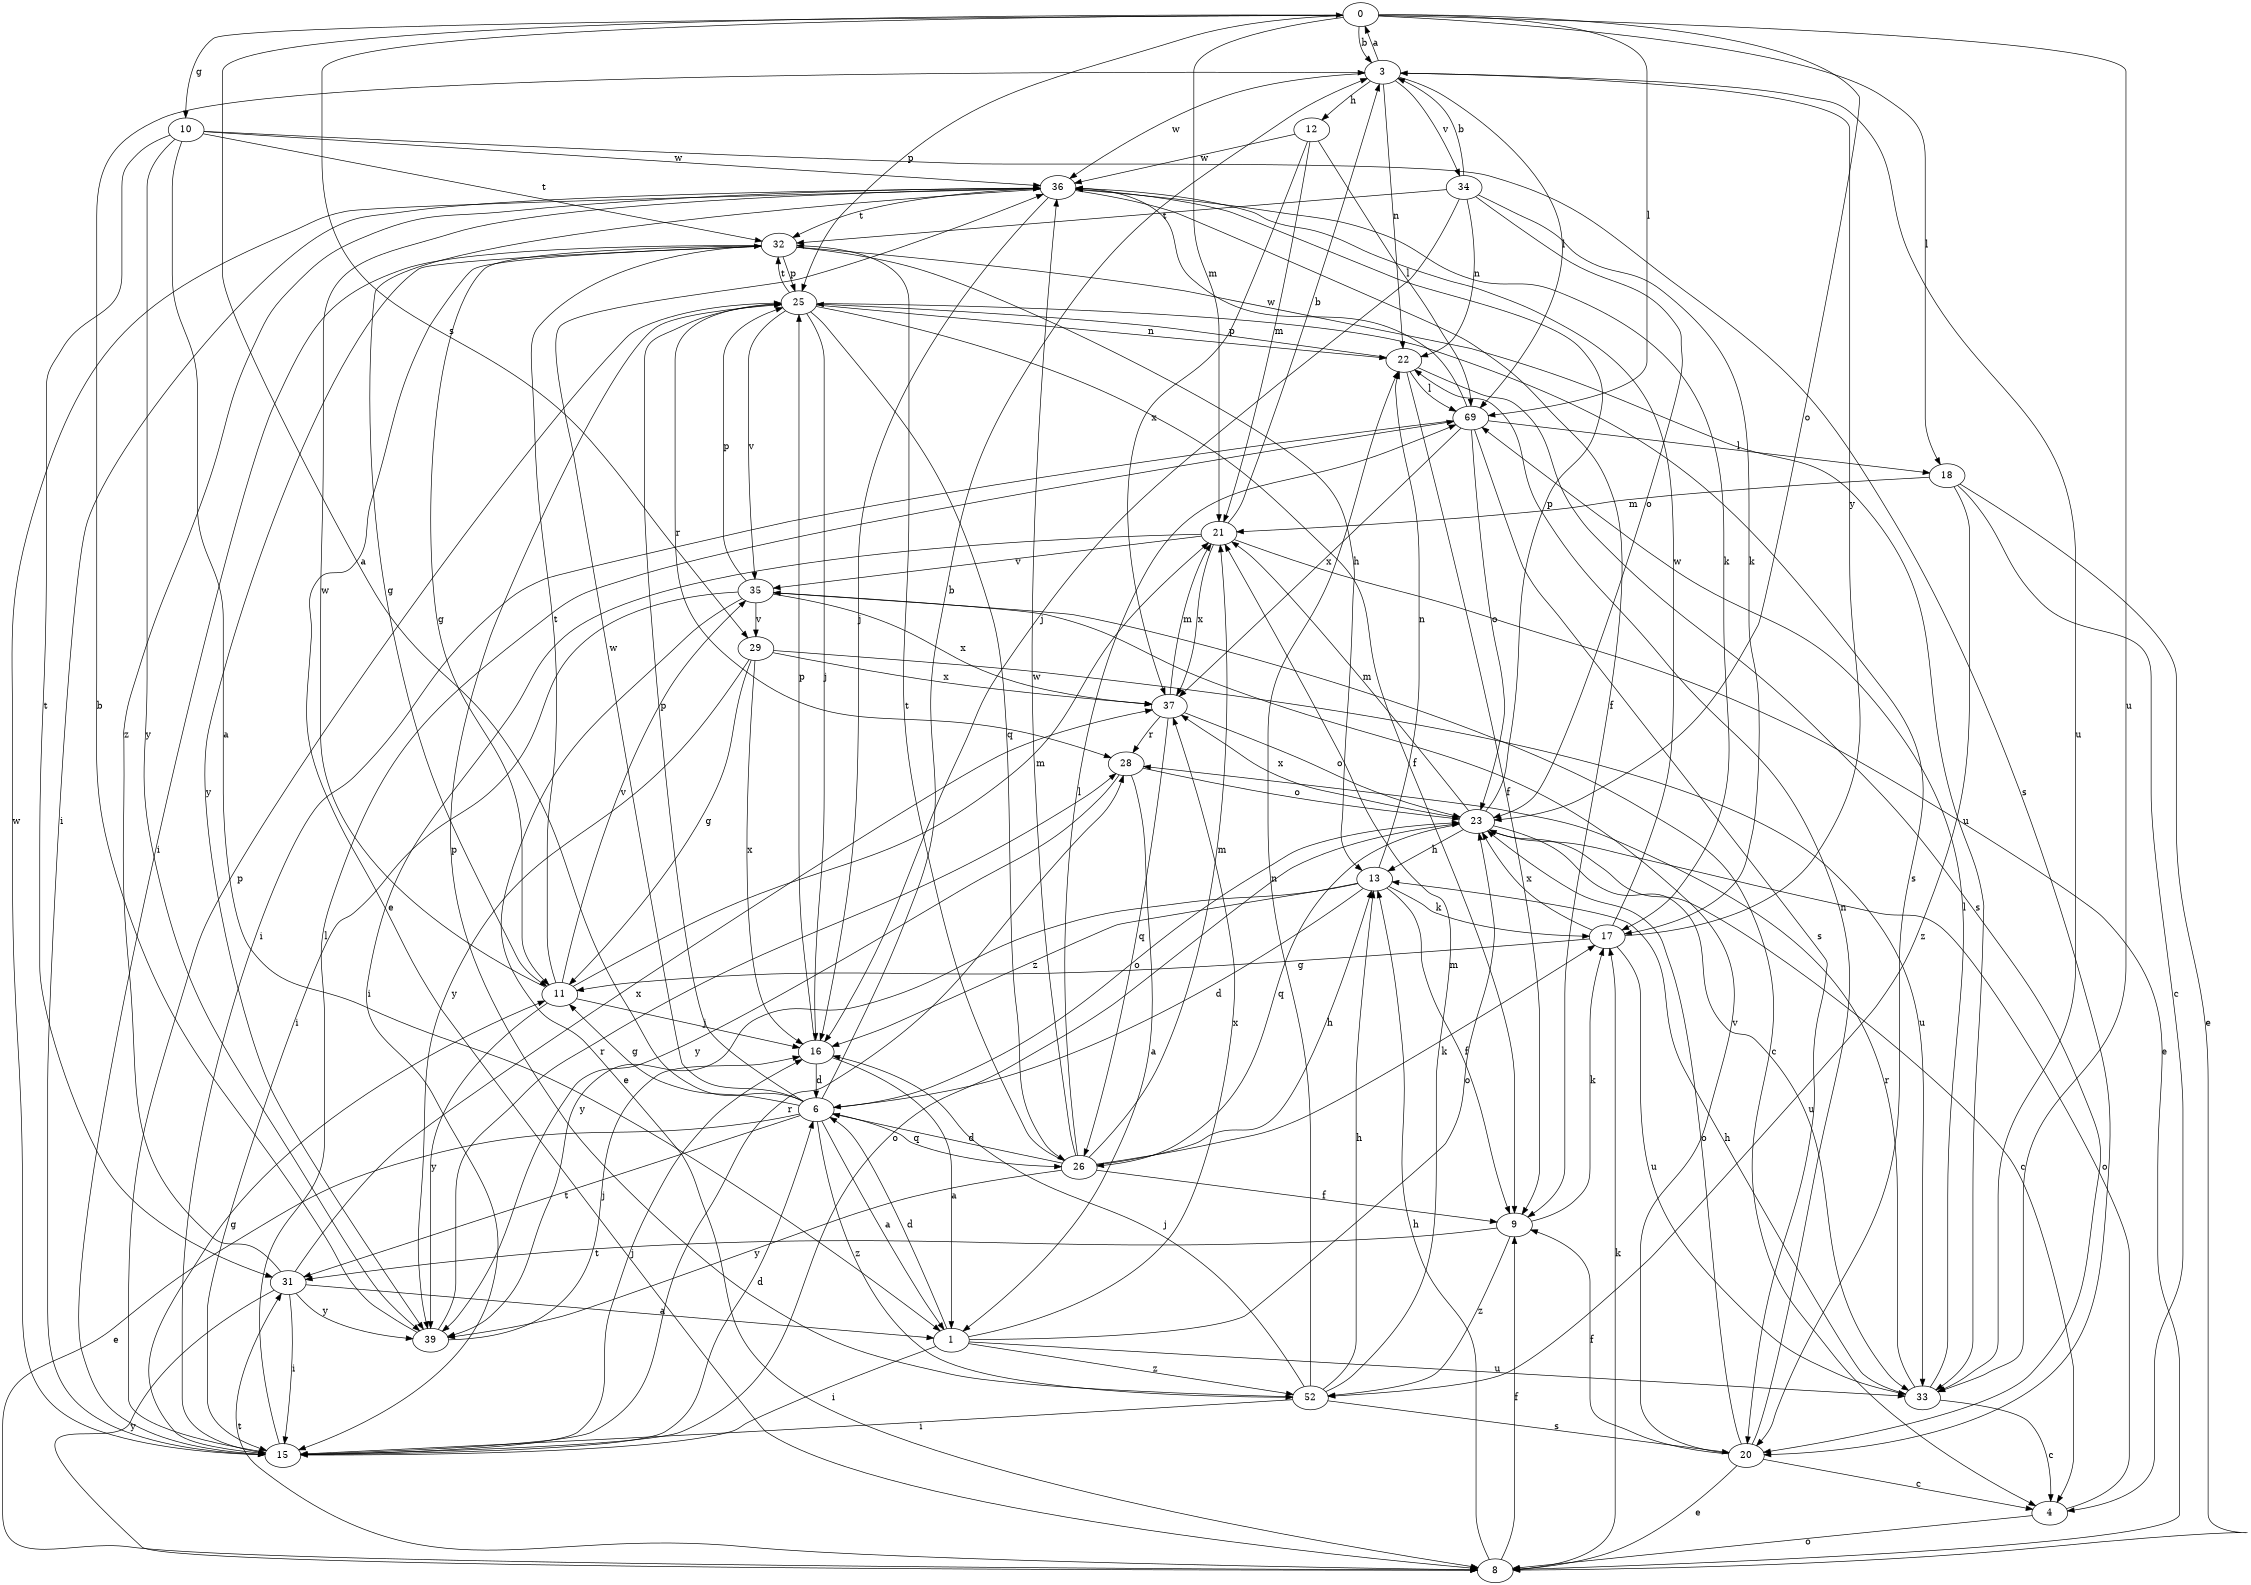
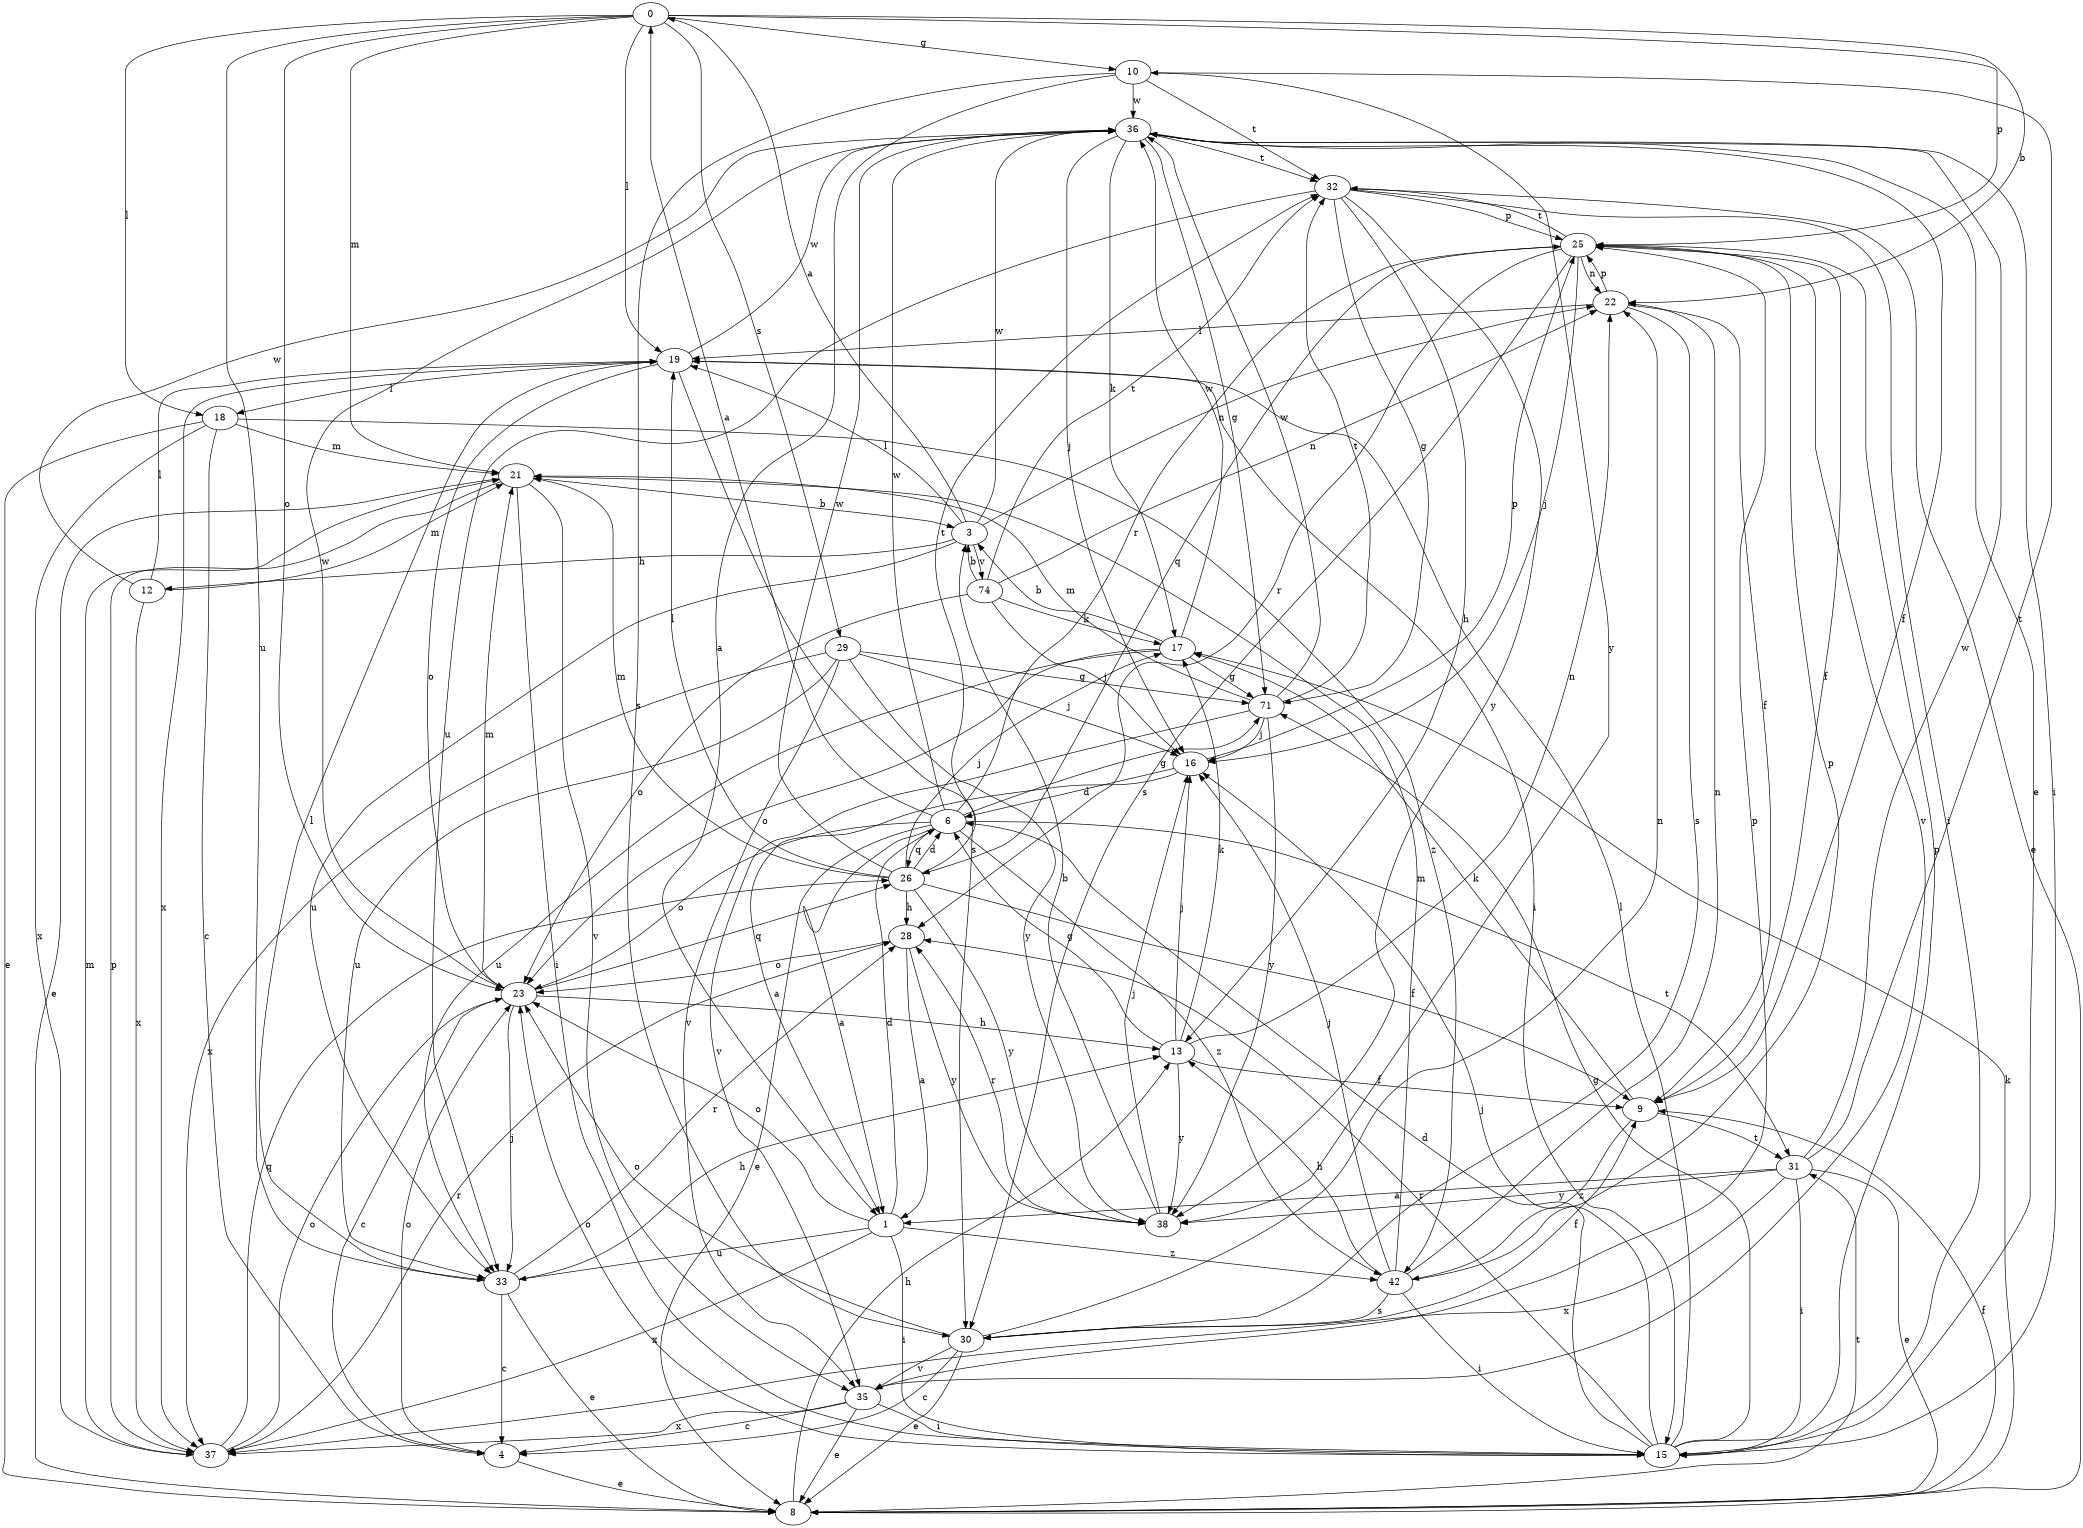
edge "0" -> "3": now "0" -> "22"
node "34": label "34" -> "74"
node "69": label "69" -> "19"
edge "23" -> "36": label "p" -> "w"
edge "17" -> "3": label "y" -> "b"
edge "6" -> "3": removed, label "b"
edge "35" -> "29": reversed
edge "21" -> "37": label "x" -> "p"
edge "6" -> "25": label "p" -> "r"
edge "10" -> "31": reversed
edge "31" -> "36": label "z" -> "w"
edge "23" -> "37": now "18" -> "37"
edge "15" -> "36": label "w" -> "e"
edge "29" -> "16": label "x" -> "j"
edge "17" -> "23": label "x" -> "o"
edge "13" -> "16": label "z" -> "j"
node "11": label "11" -> "71"
edge "13" -> "6": label "d" -> "g"
edge "26" -> "17": label "k" -> "j"
edge "26" -> "13": now "26" -> "28"
edge "23" -> "33": label "u" -> "j"
node "39": label "39" -> "38"
node "52": label "52" -> "42"
edge "31" -> "8": label "y" -> "e"
edge "33" -> "8": added, label "e"
node "20": label "20" -> "30"
edge "4" -> "8": label "o" -> "e"
